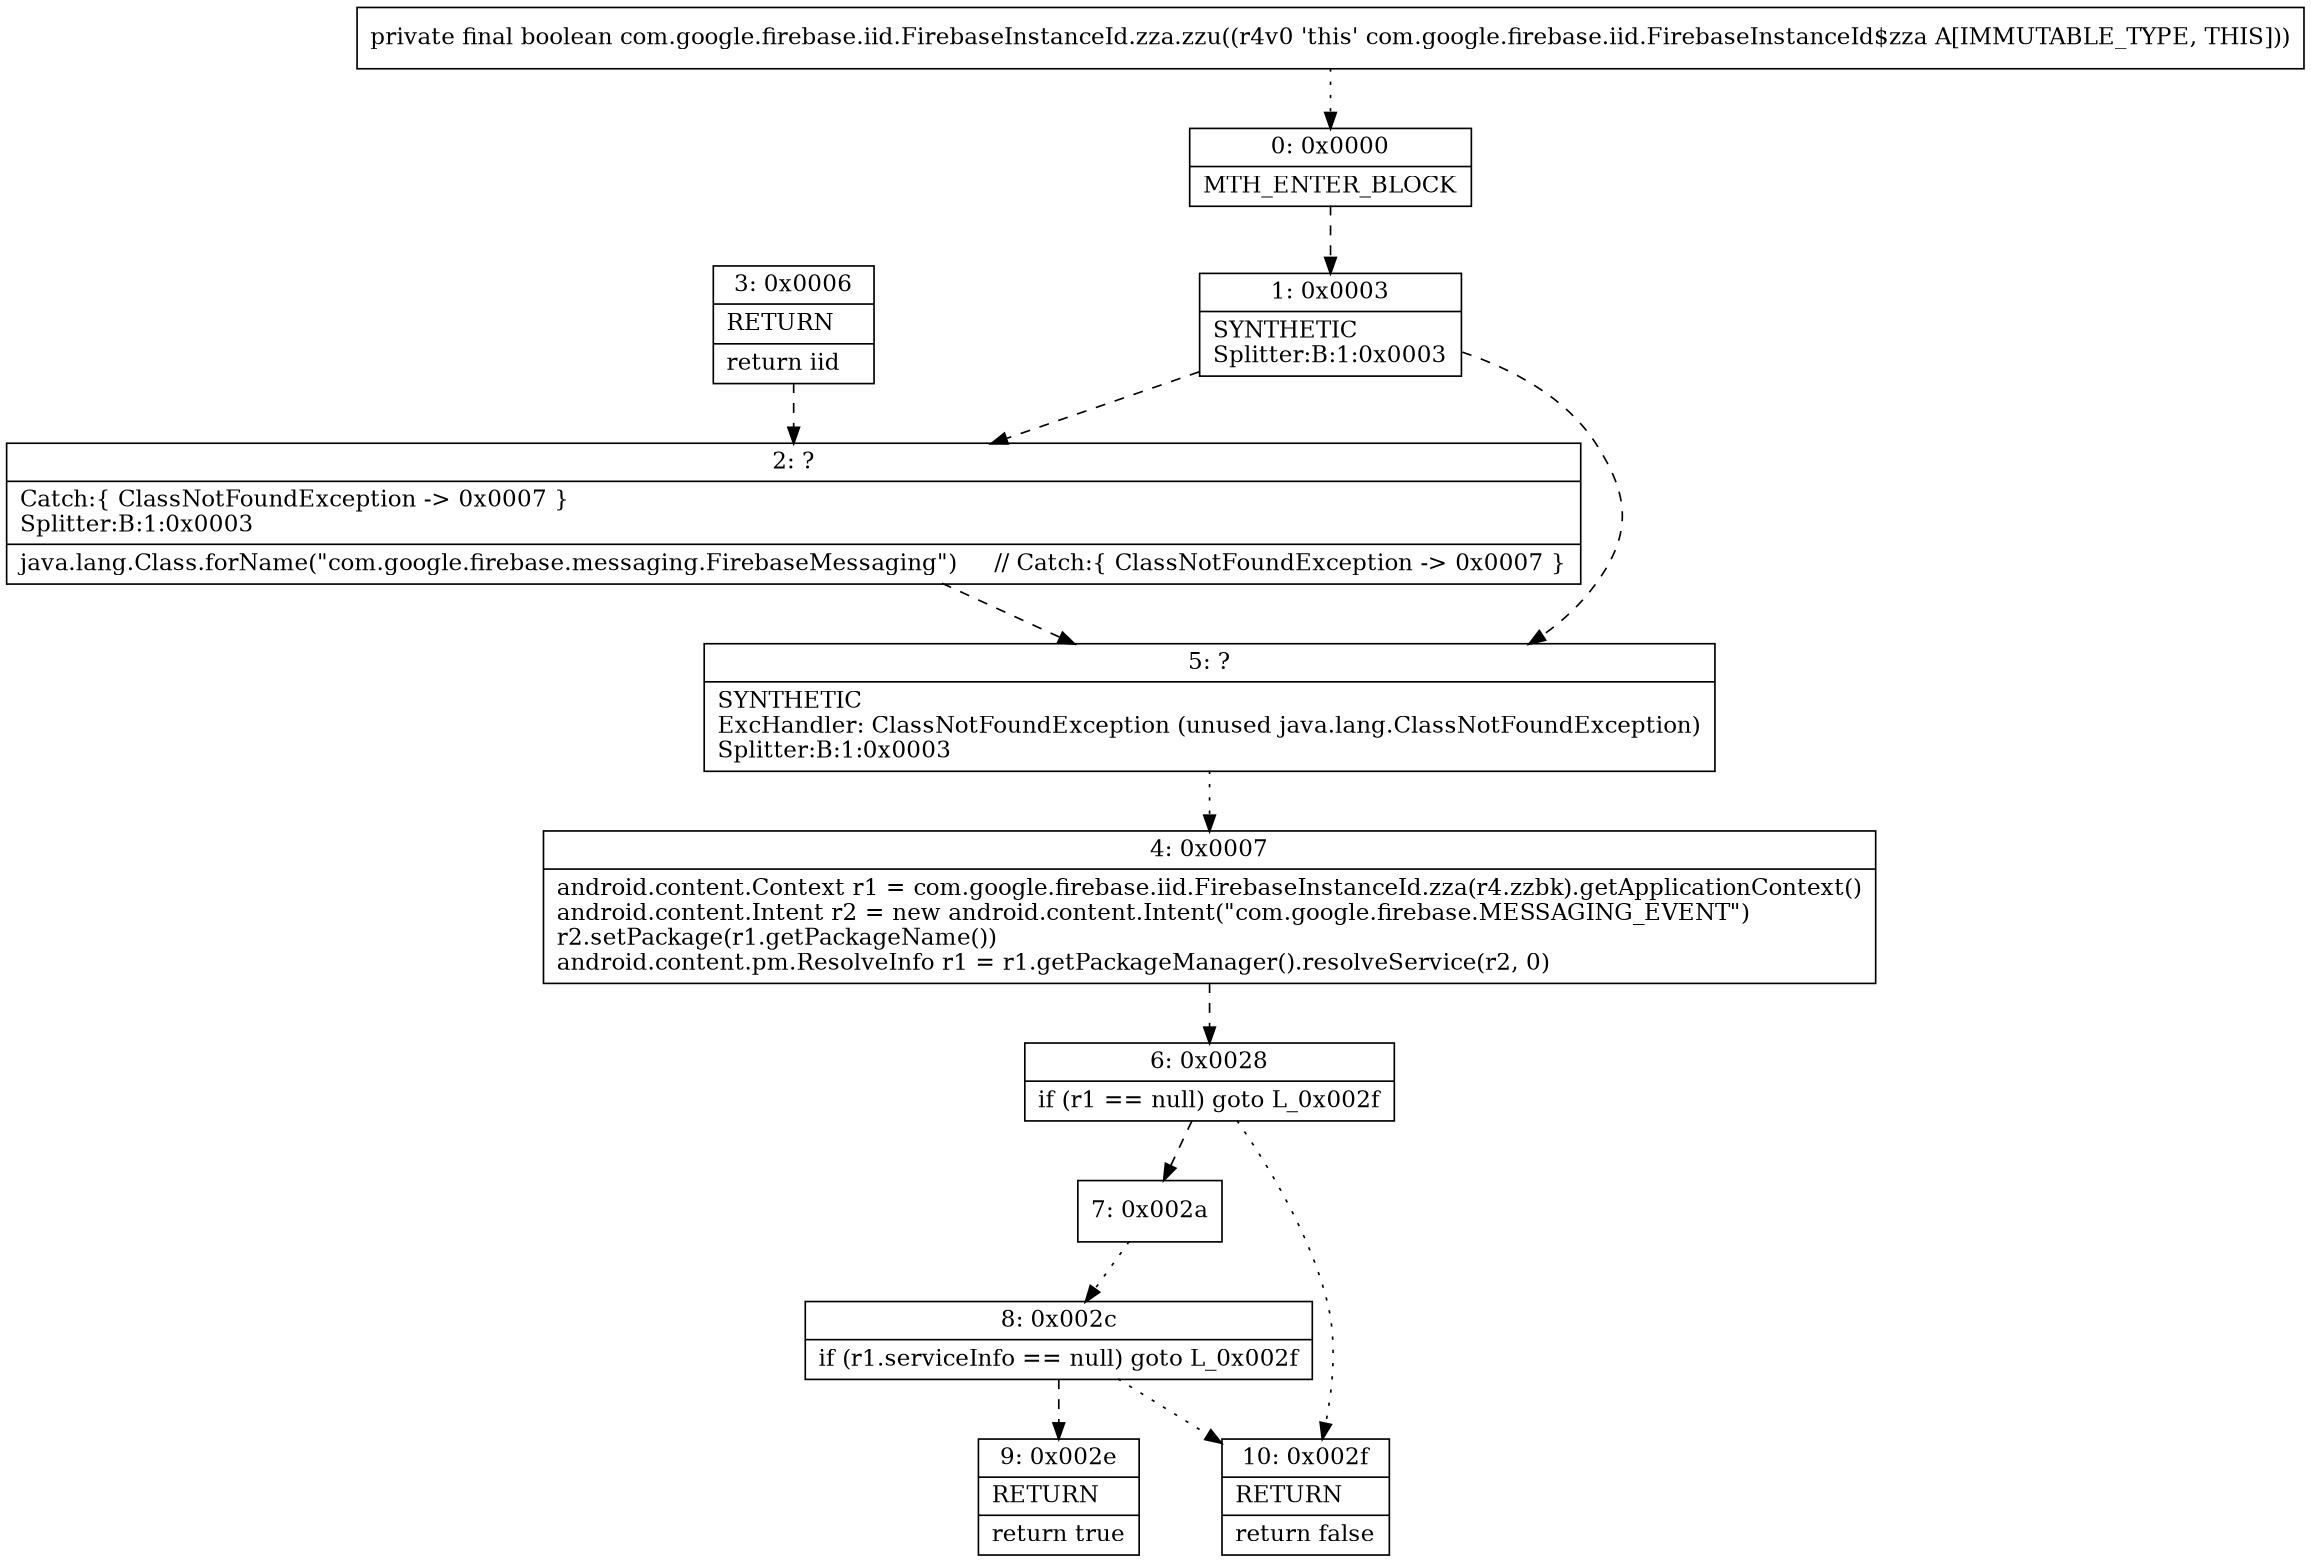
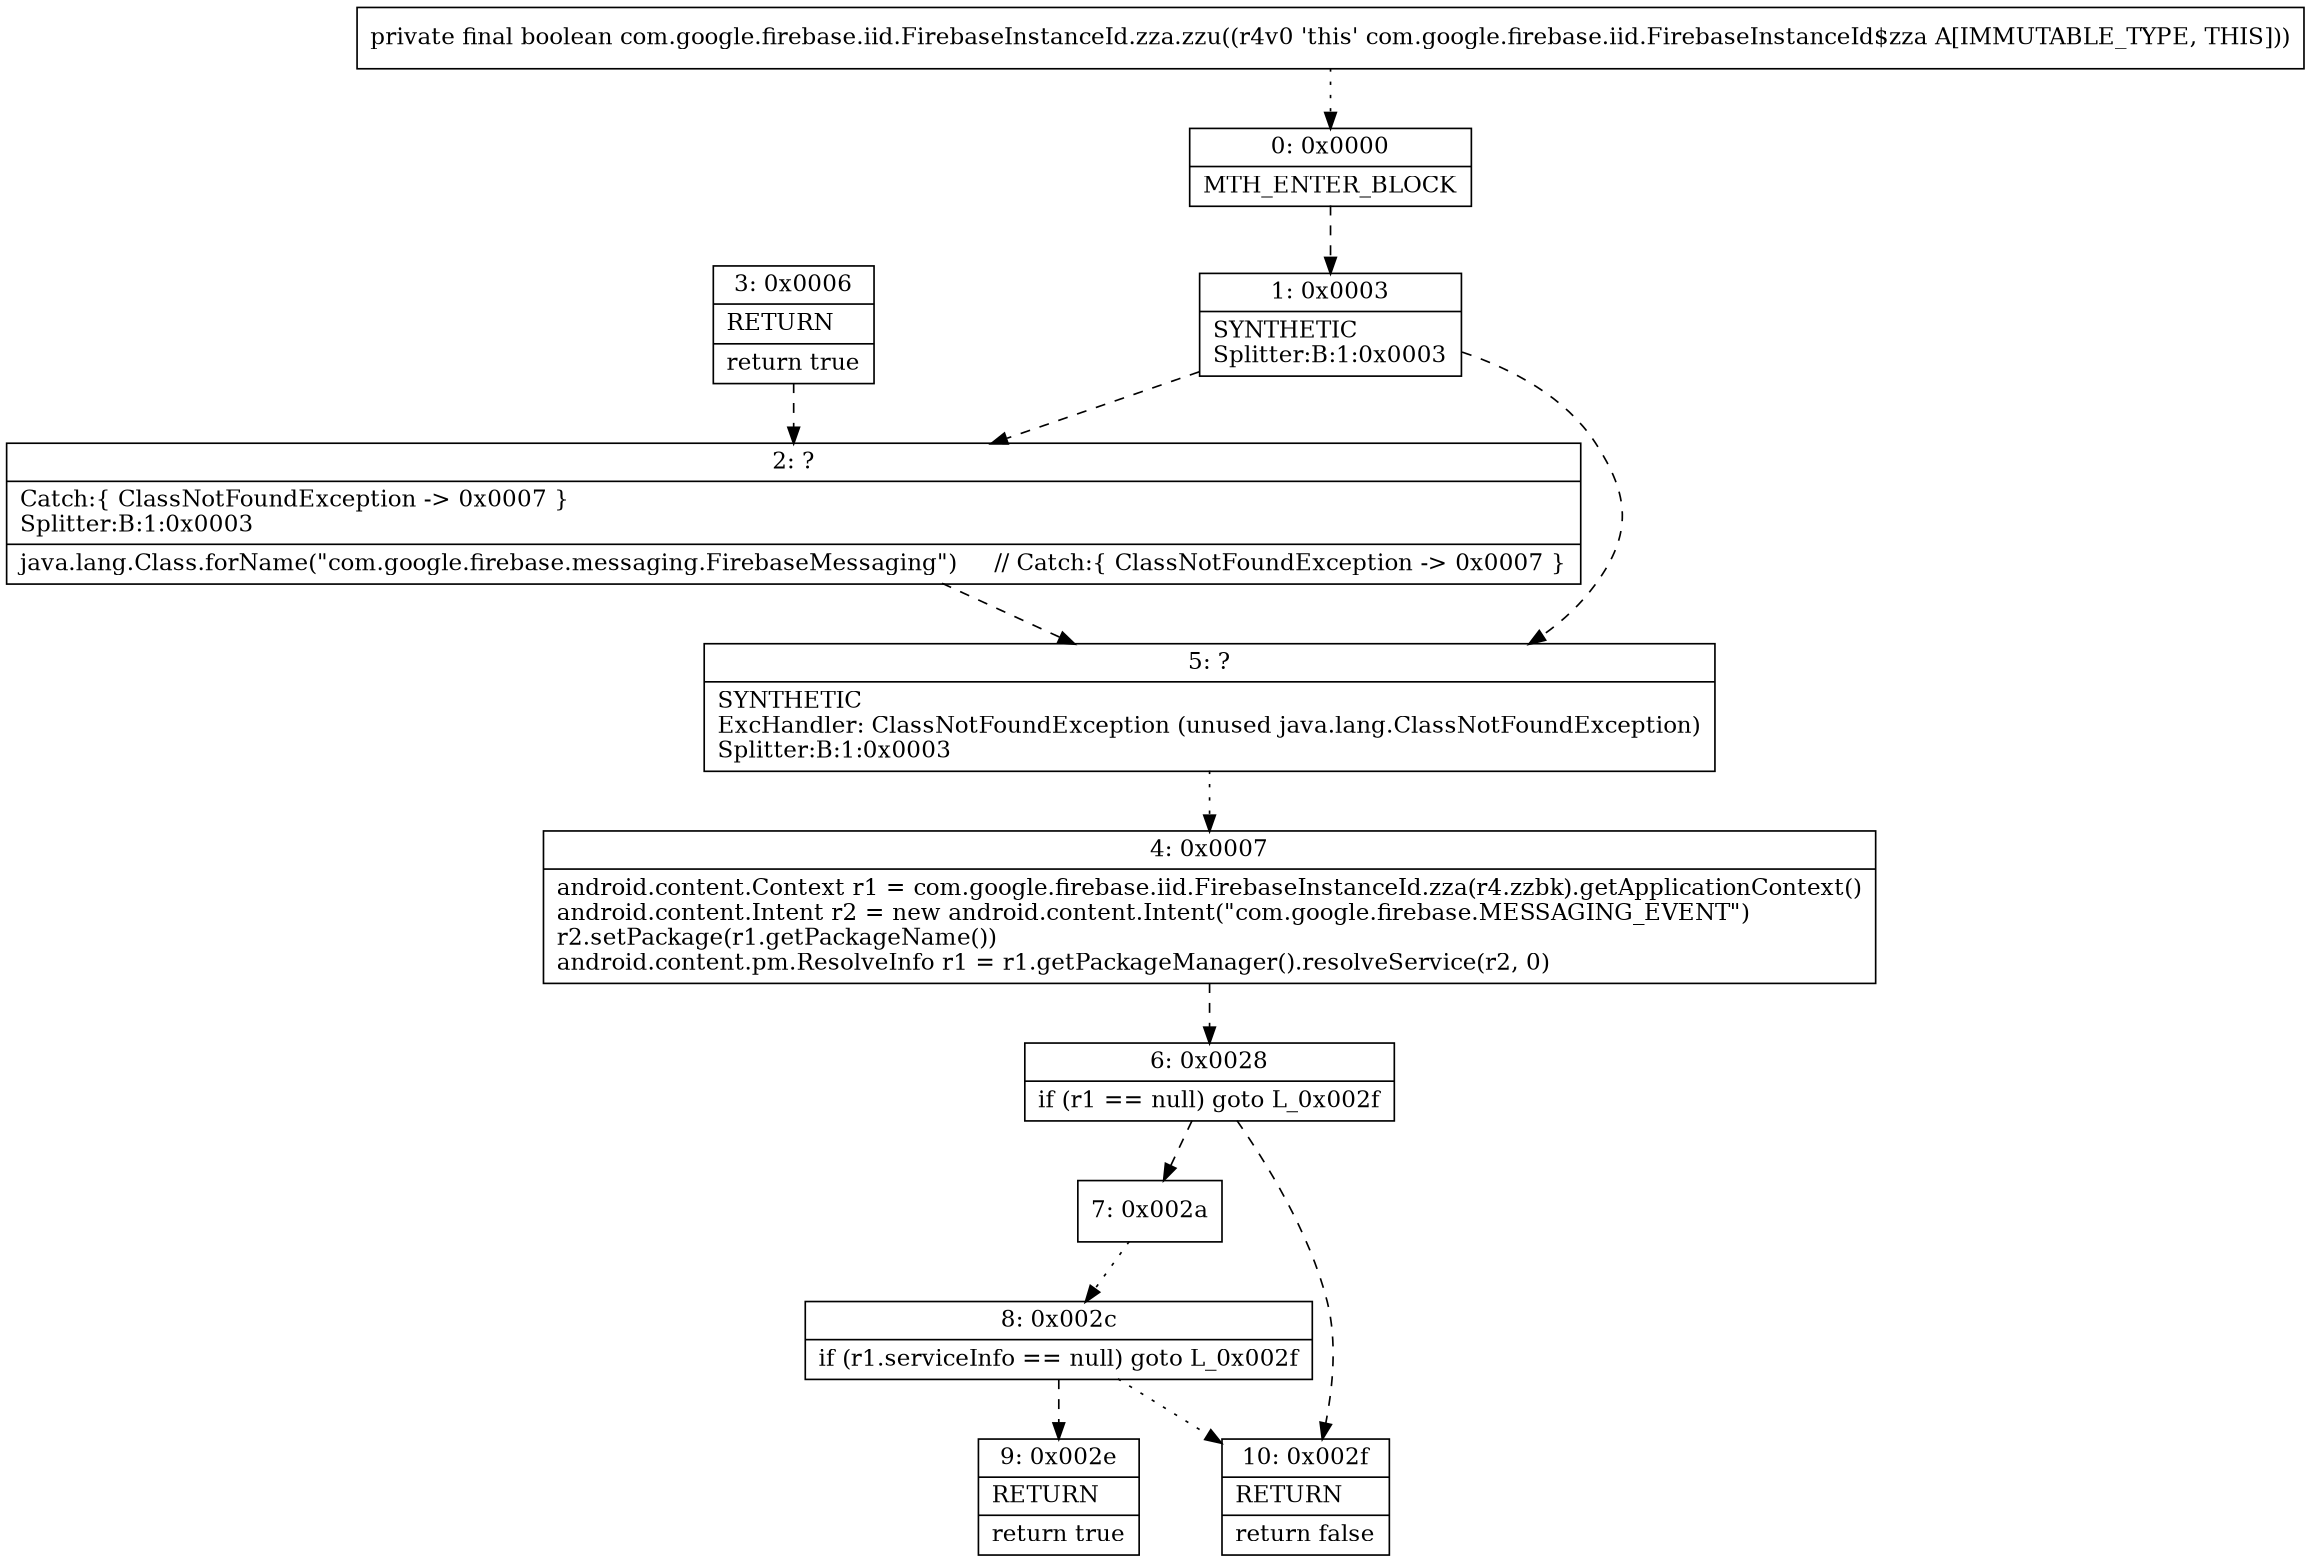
node "3: 0x0006": text "return iid" -> "return true"
edge "6: 0x0028" -> "10: 0x002f": style dotted -> dashed
